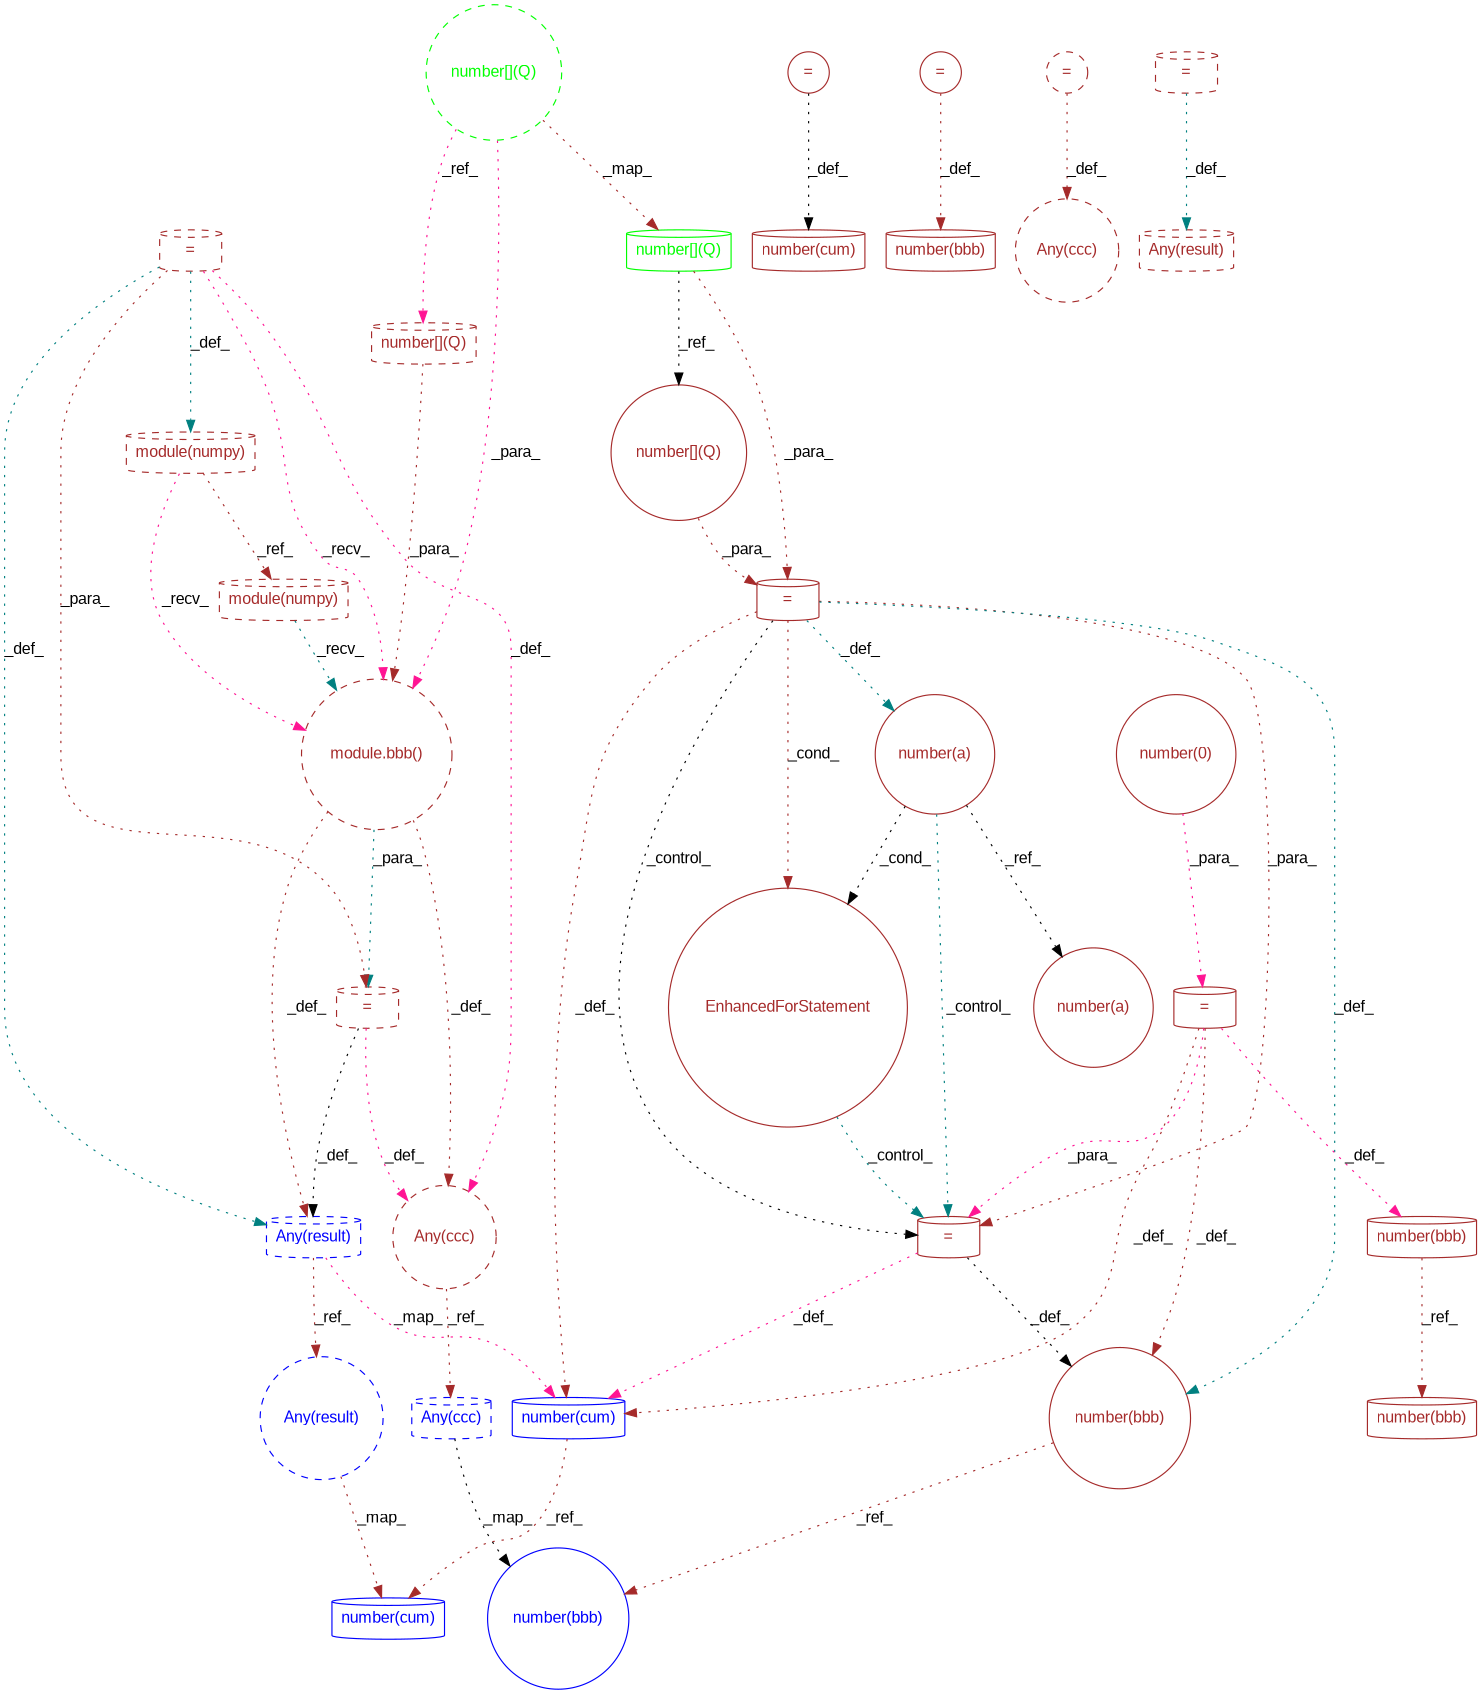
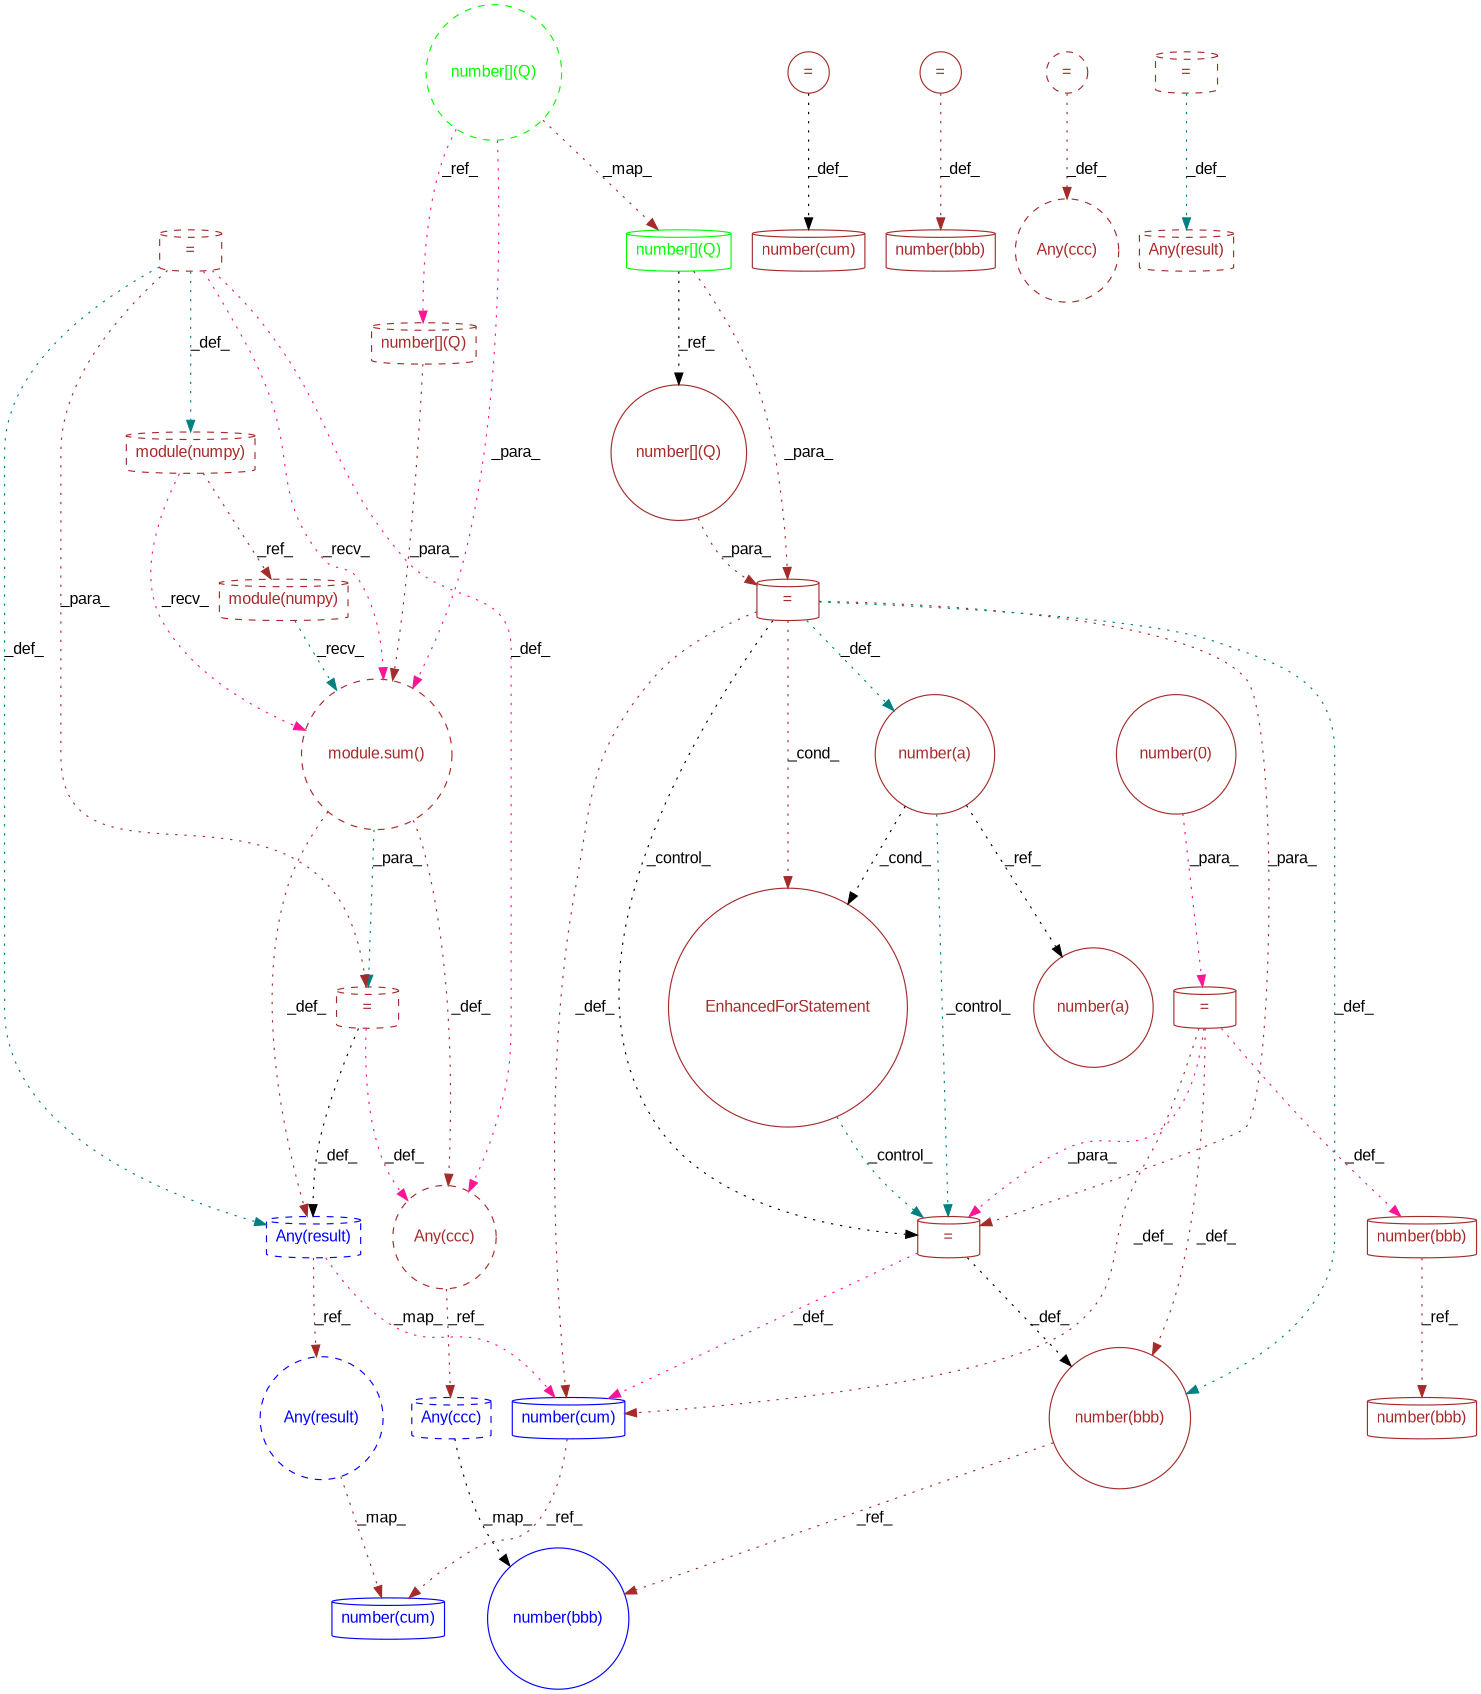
node "module.bbb()": label "module.bbb()" -> "module.sum()"
